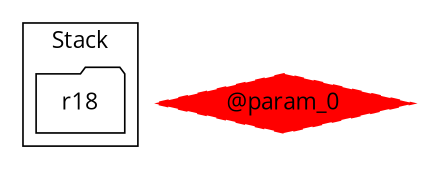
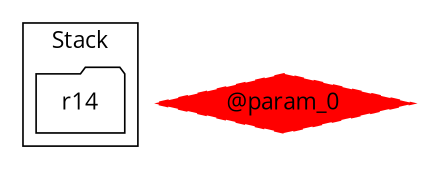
node "r18": label "r18" -> "r14"
